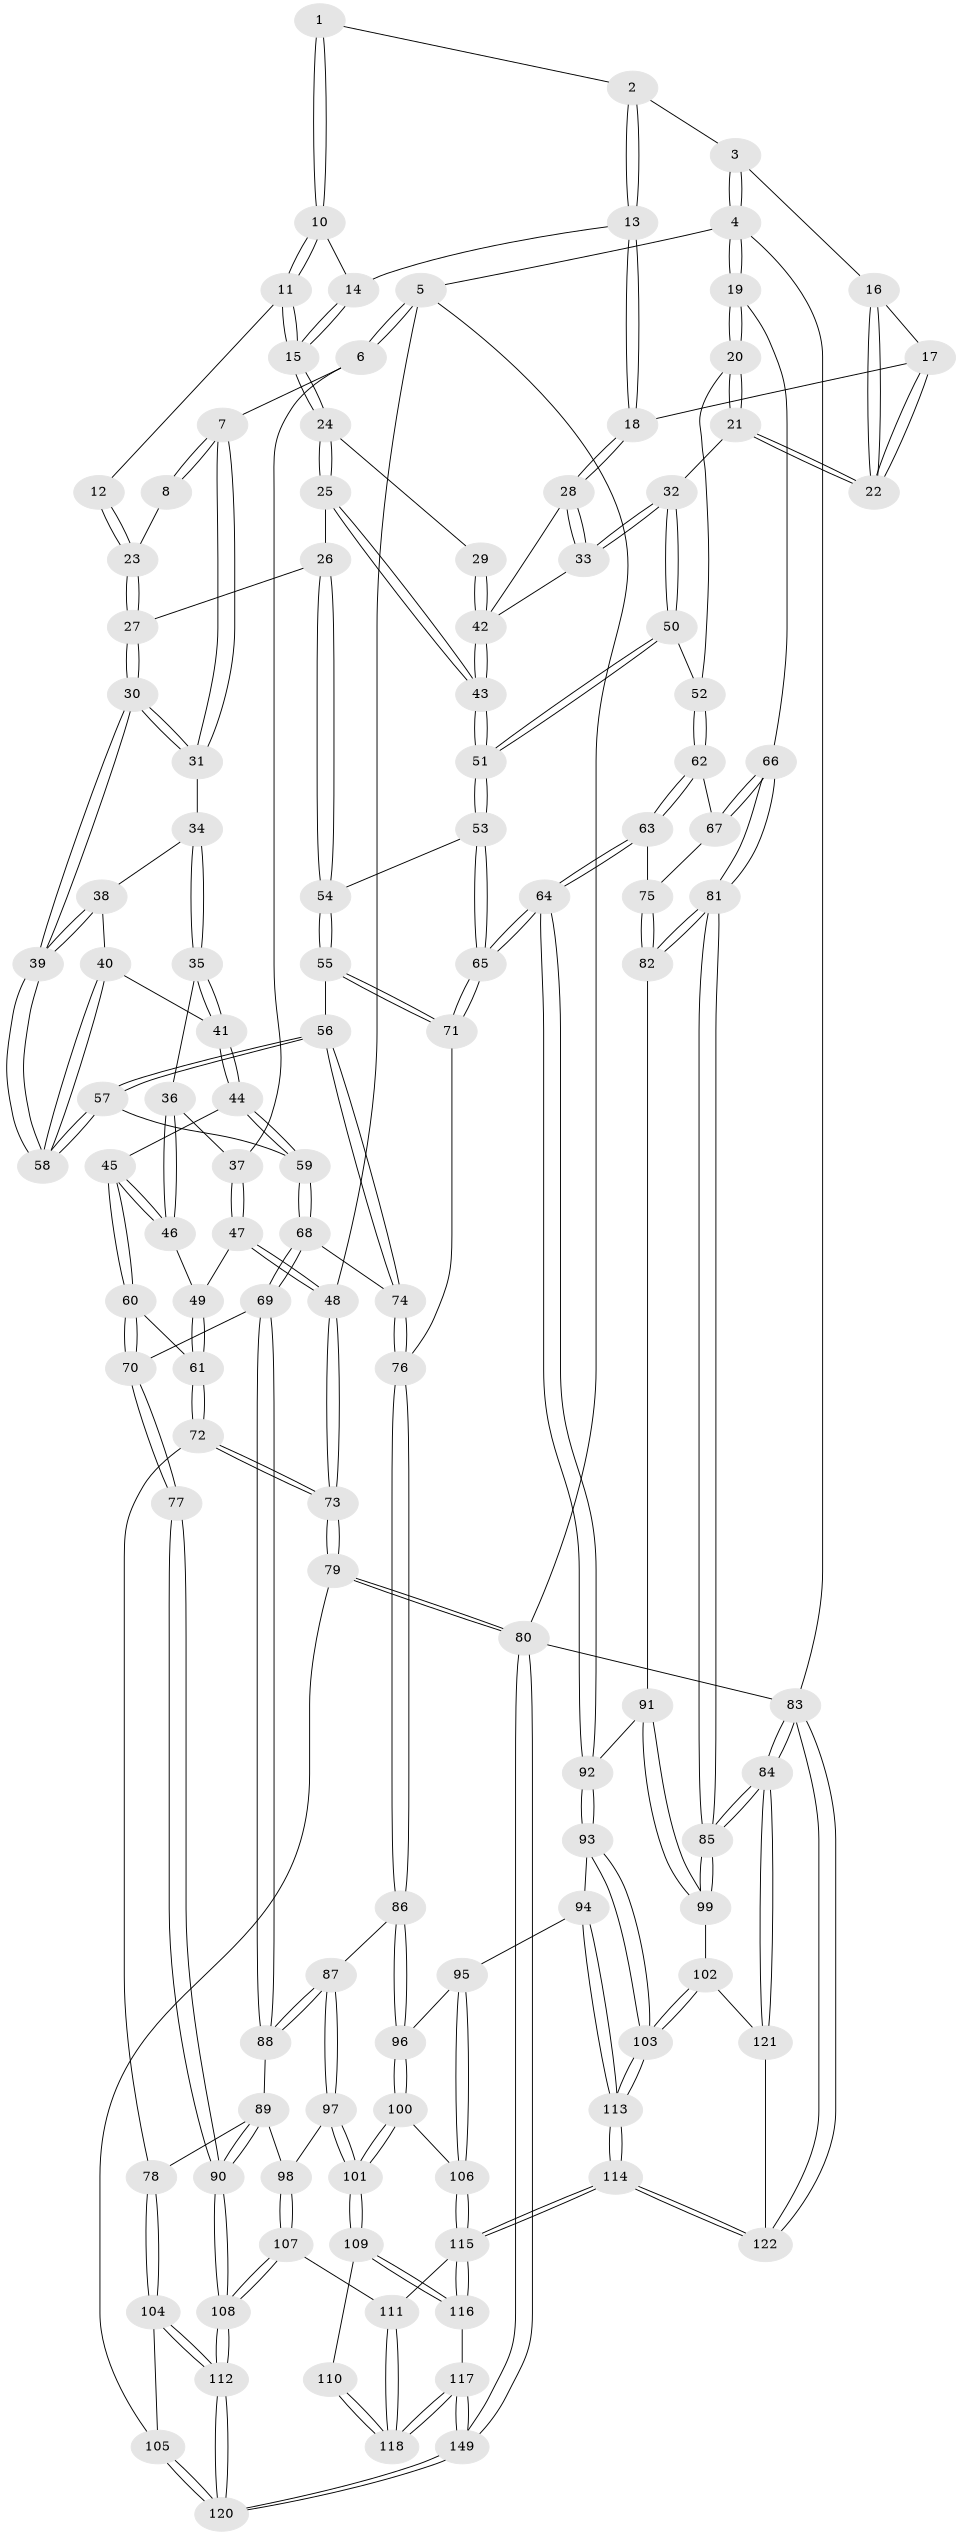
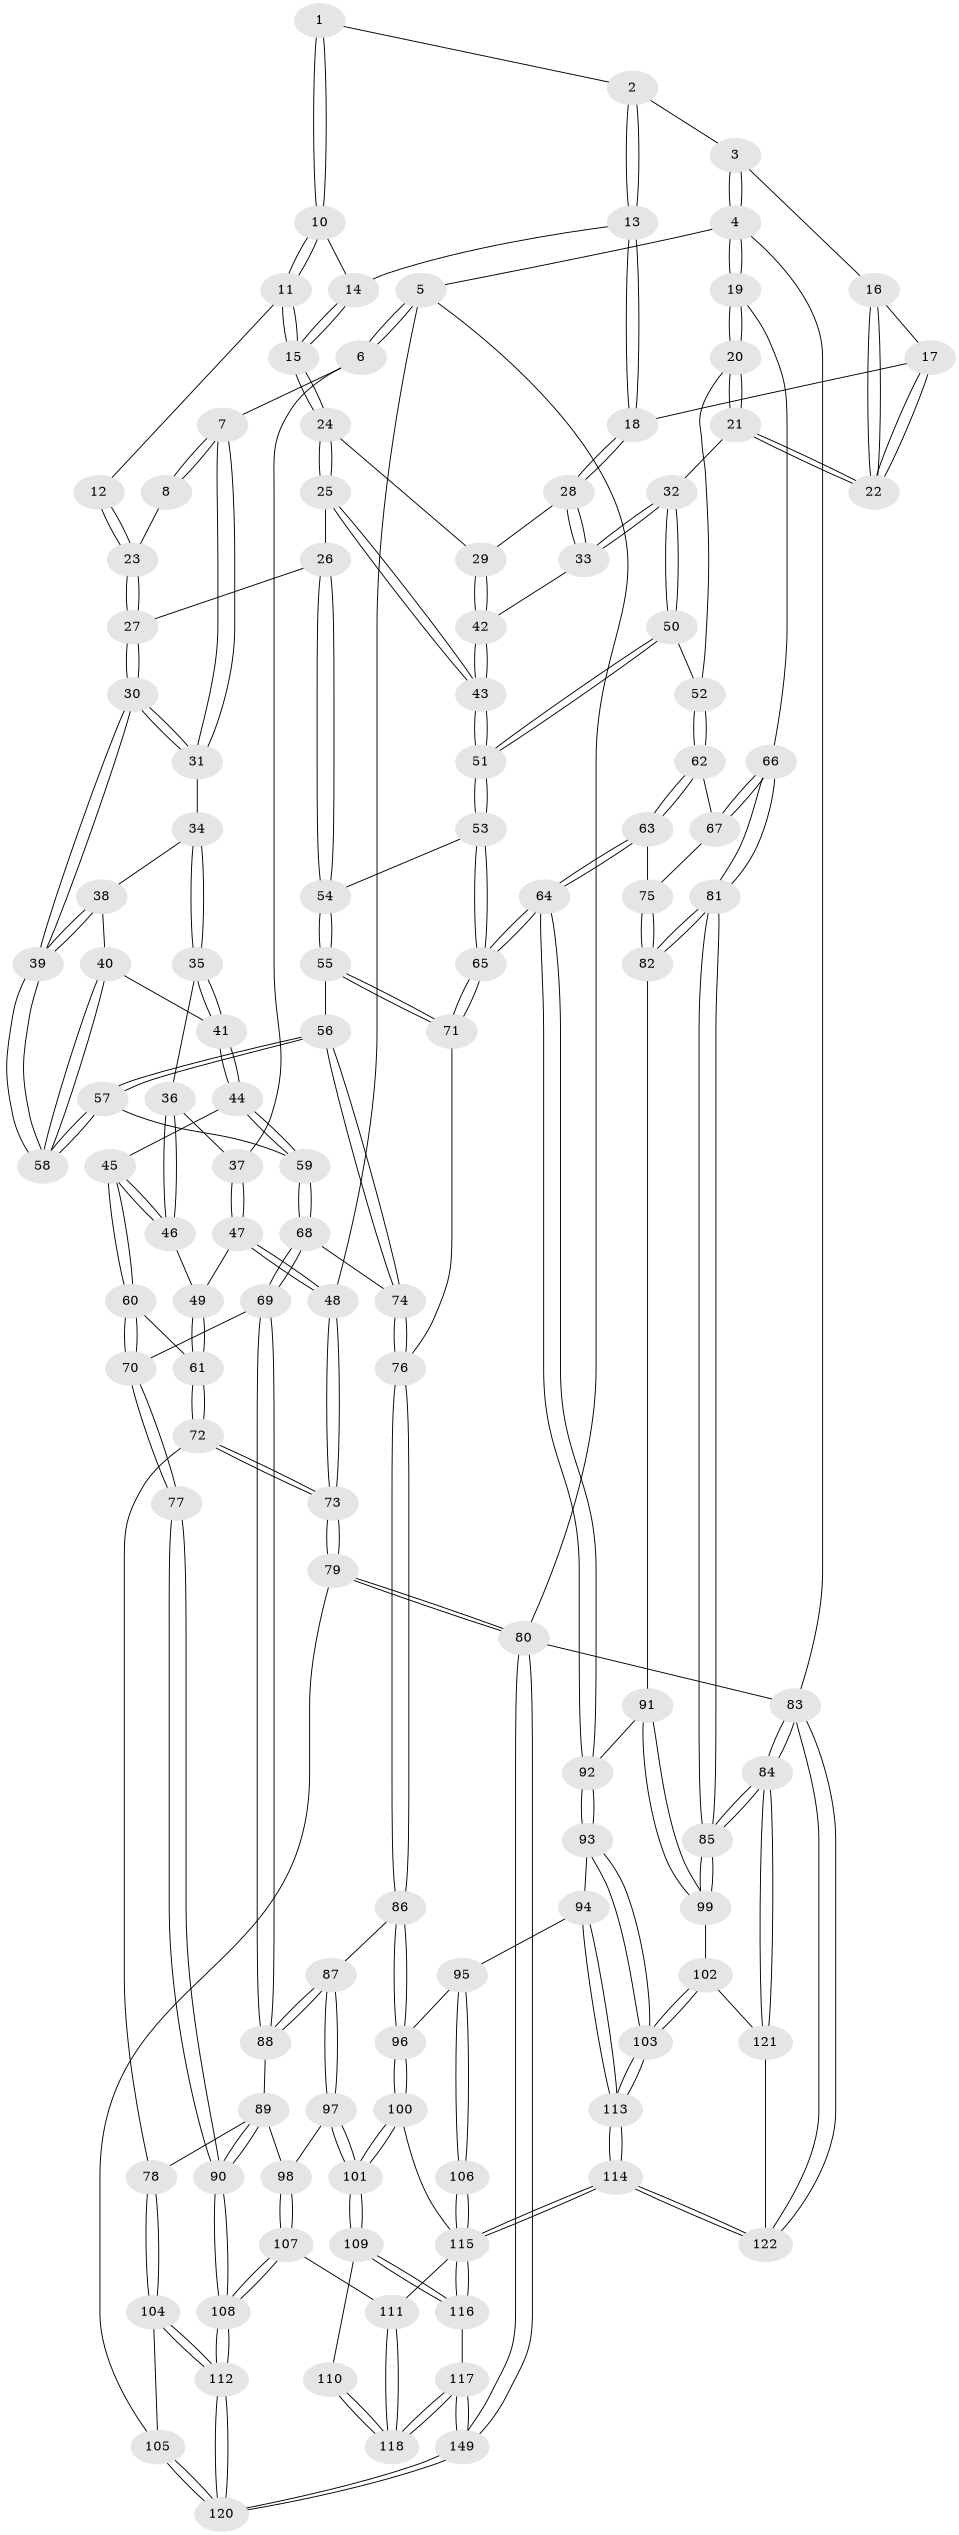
edge "28" -- "42": now "28" -- "29"
edge "100" -- "106": now "100" -- "115"
